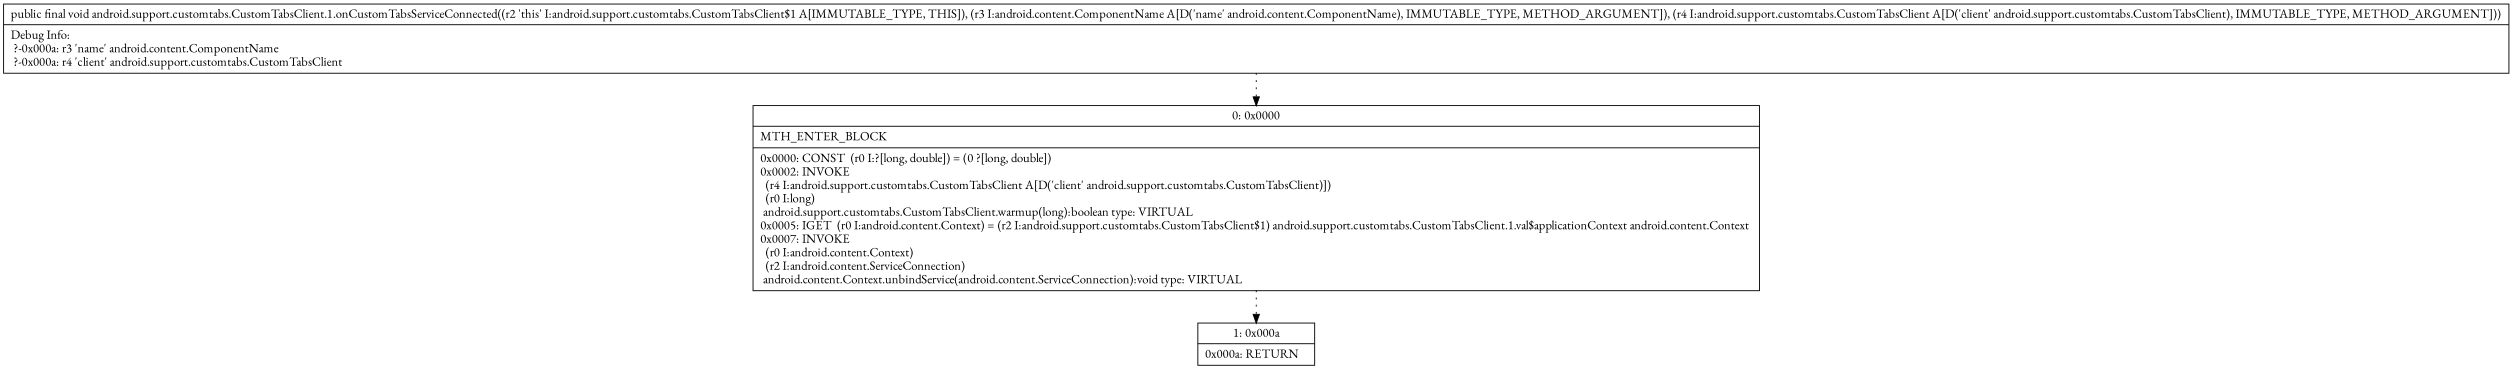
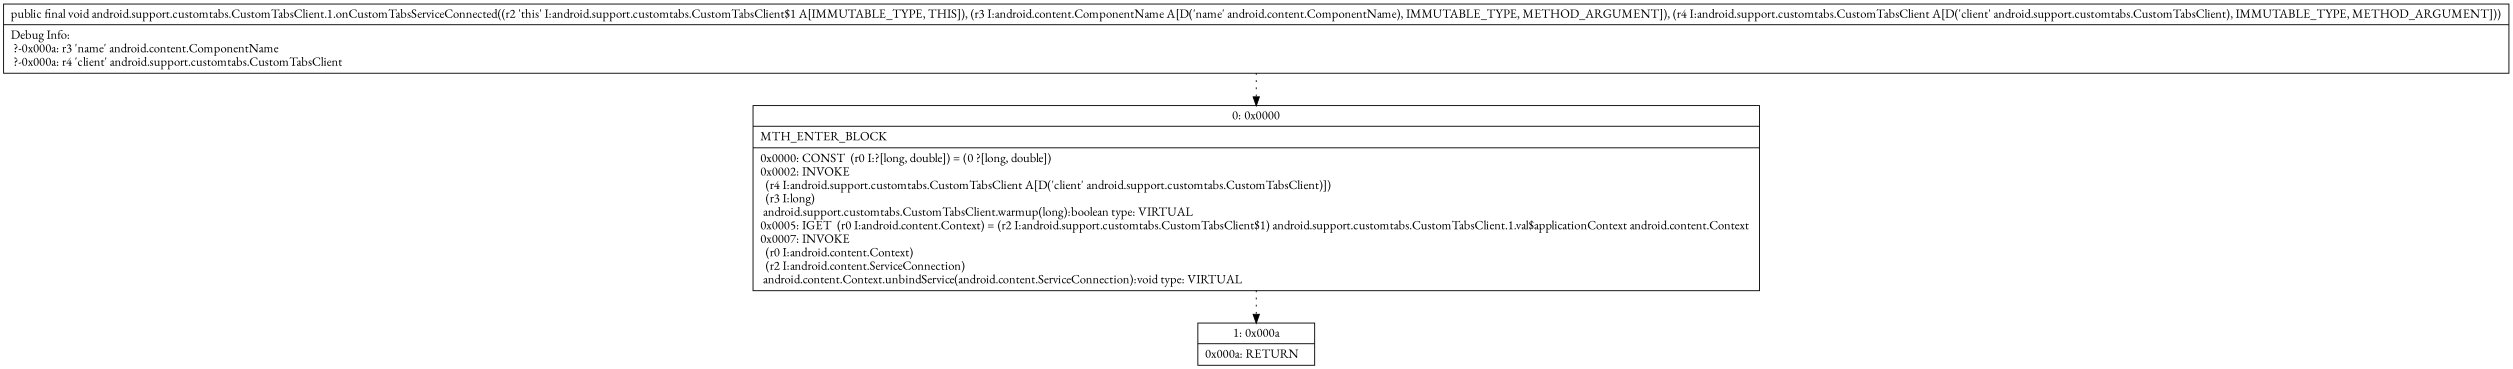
node "0: 0x0000": text "(r0 I:long)" -> "(r3 I:long)"
